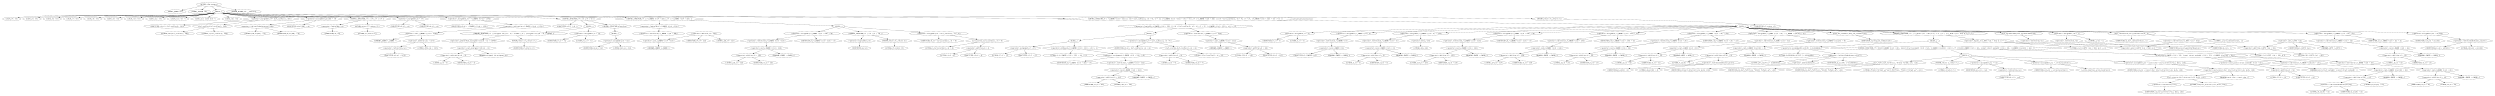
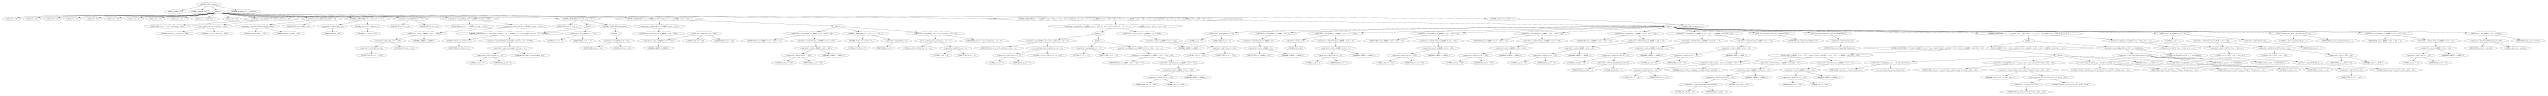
edge "(<operator>.cast,(_BYTE *)a1)" -> "(<operator>.addition,(_BYTE *)a1 + 591)": reversed
node "(LITERAL,0,(*(_DWORD *)(v5 + 332) = v9) != 0)": removed
